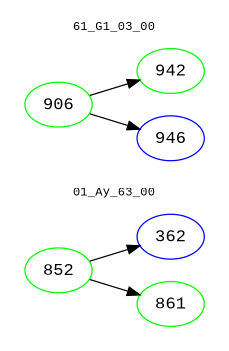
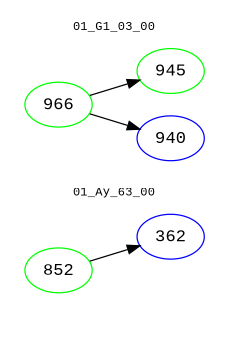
cluster "61_G1_03_00": label "61_G1_03_00" -> "01_G1_03_00"
node "942": label "942" -> "945"
node "906": label "906" -> "966"
node "946": label "946" -> "940"
node "861": removed
